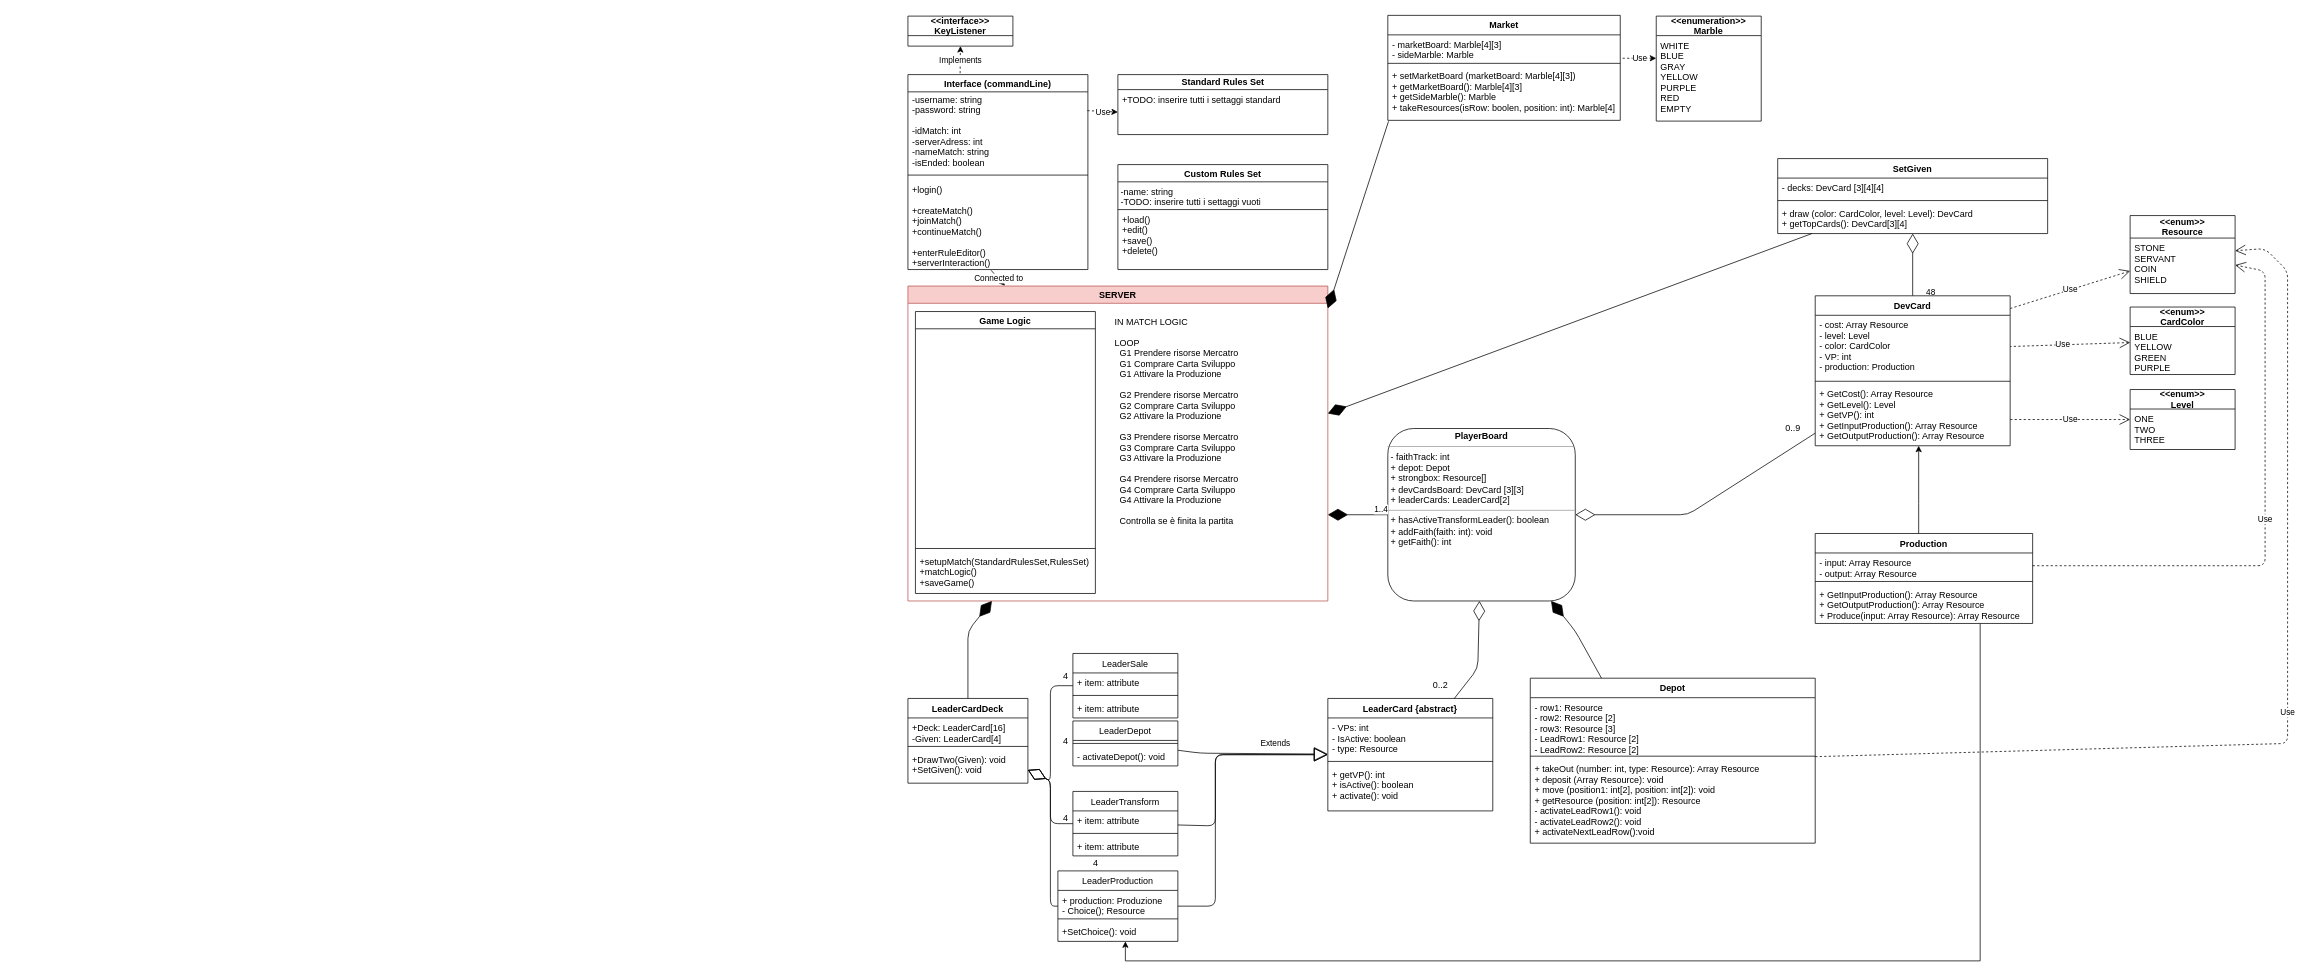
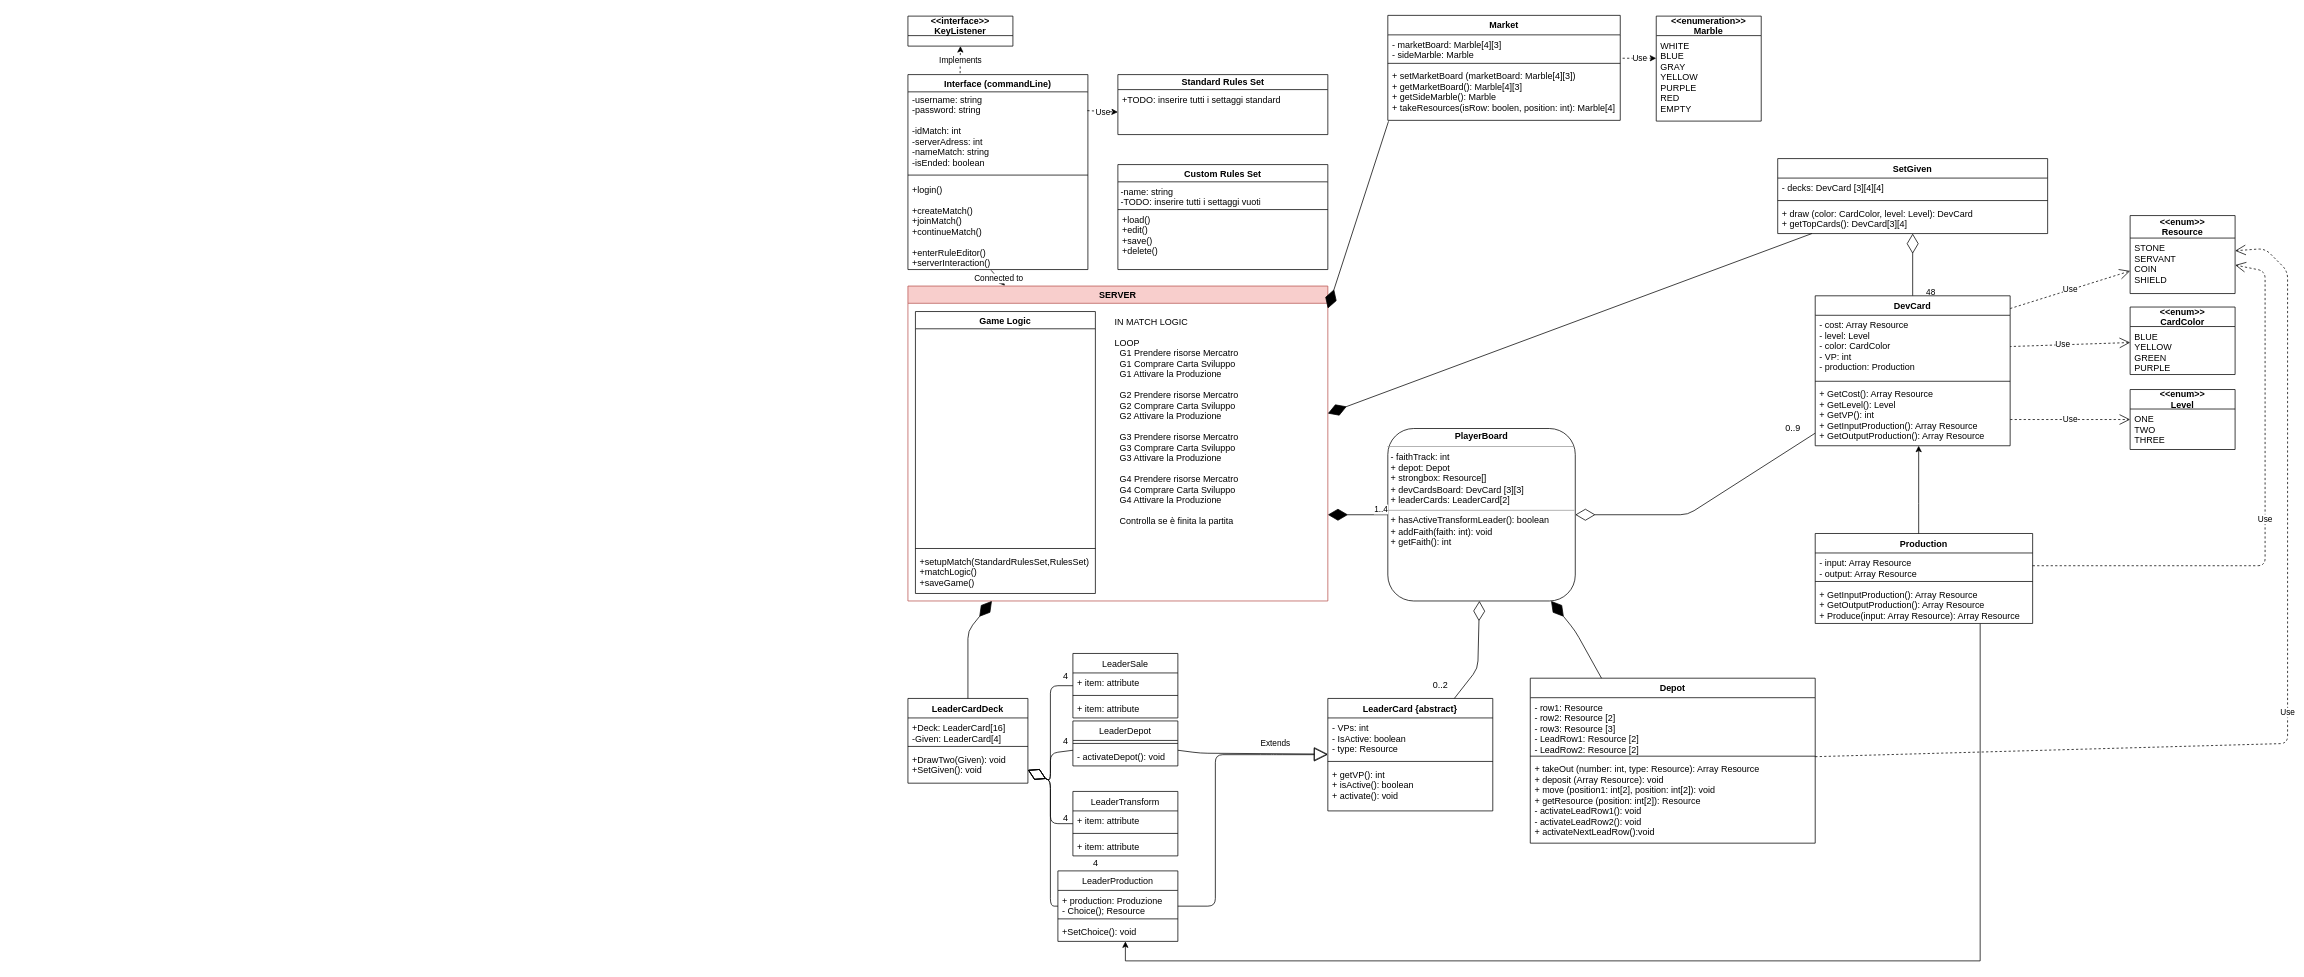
edge "LeaderDepot" -> "LeaderCardDeck": added
edge "LeaderTransform" -> "LeaderCard {abstract}": removed
